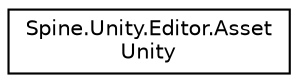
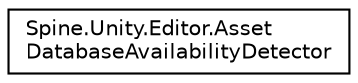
node "Spine.Unity.Editor.Asset Unity": label "Spine.Unity.Editor.Asset Unity" -> "Spine.Unity.Editor.Asset DatabaseAvailabilityDetector"
